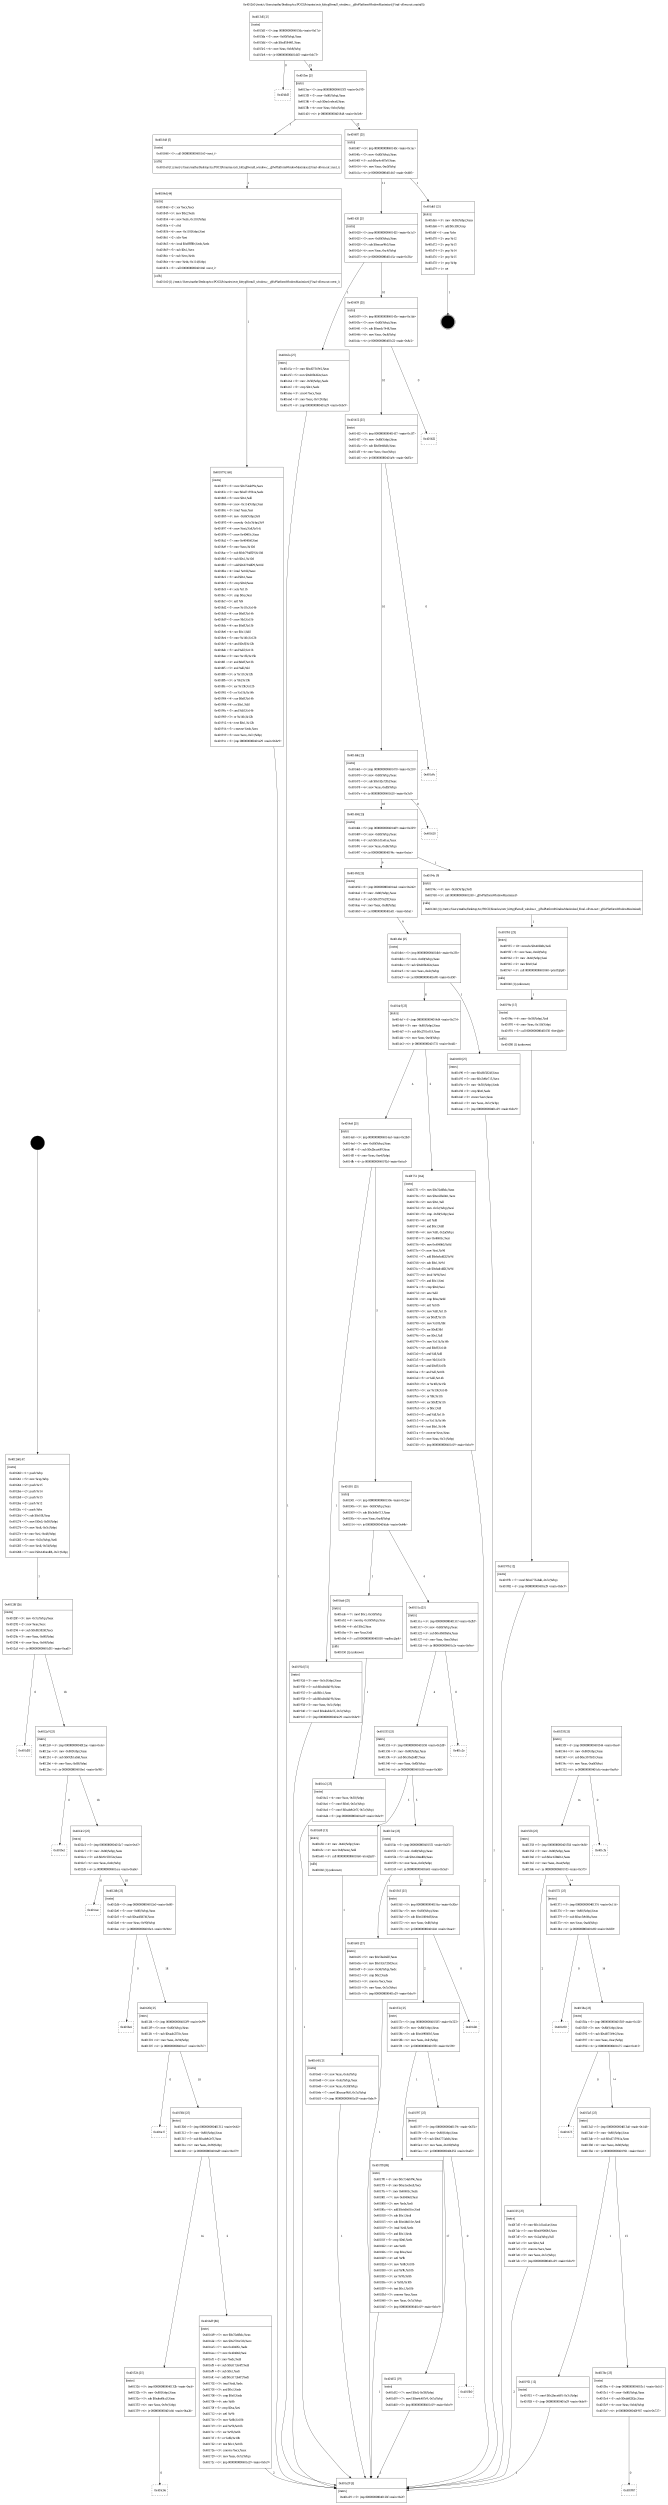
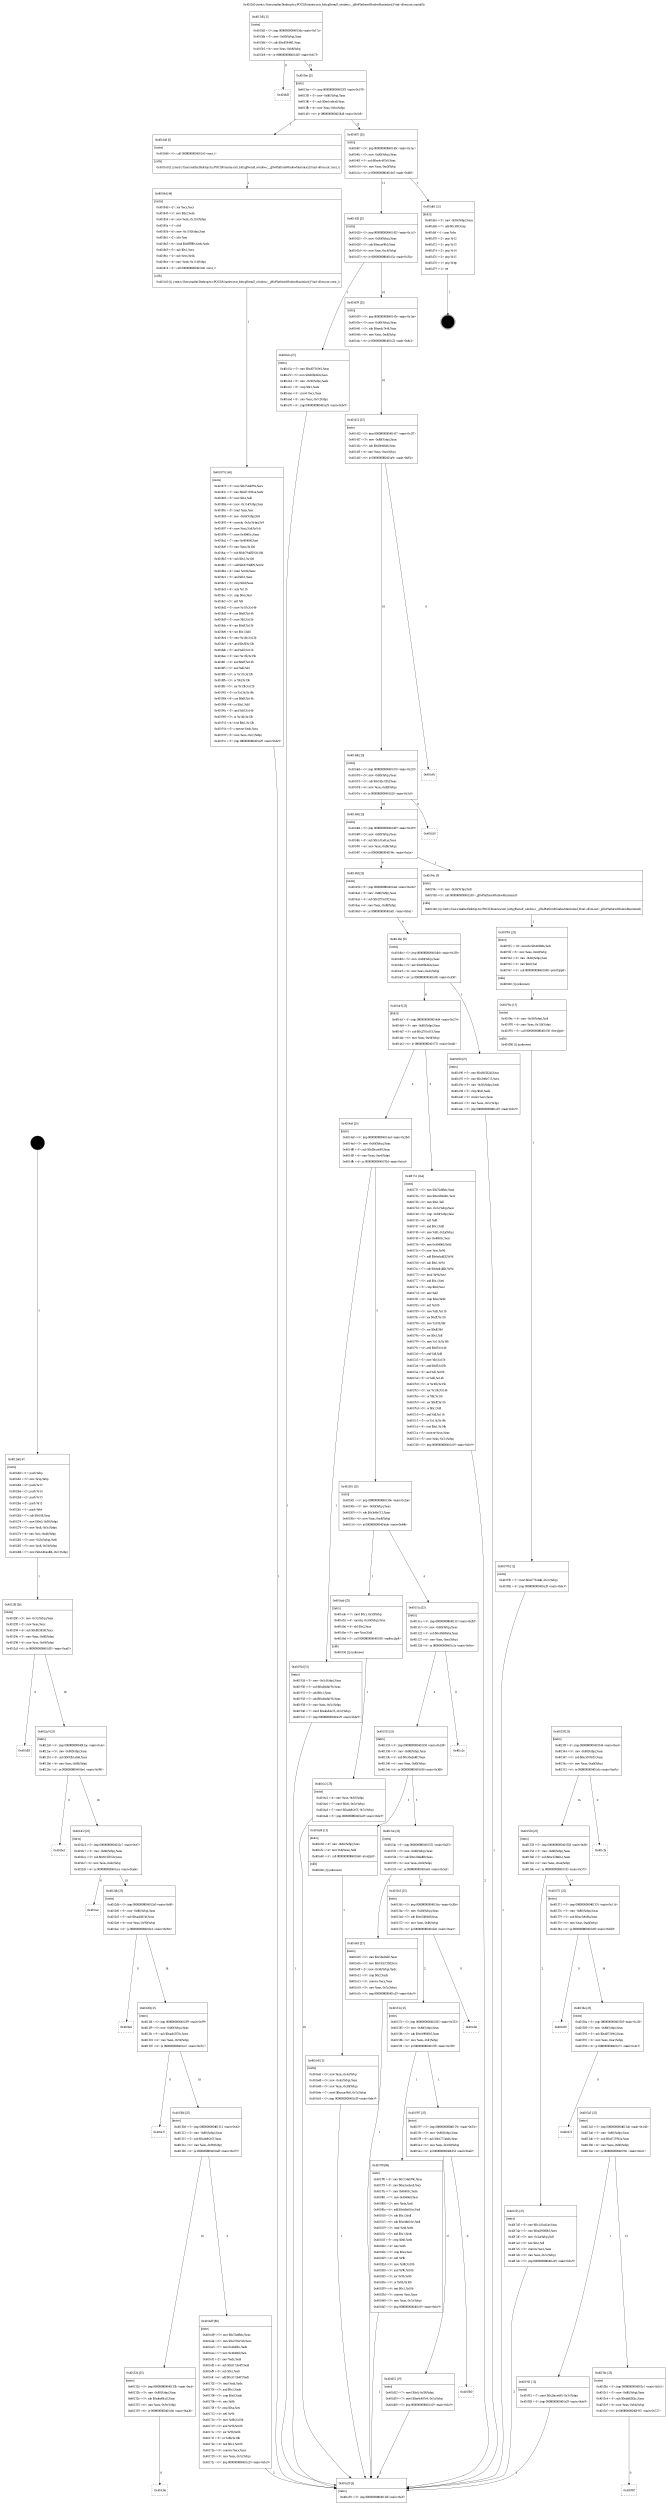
node "0x401b22": removed
edge "0x4016c2 [23]" -> "0x401e29 [5]": label " 1" -> " 18"
edge "0x40138a [25]" -> "0x4013a3 [25]": removed, label "14"
